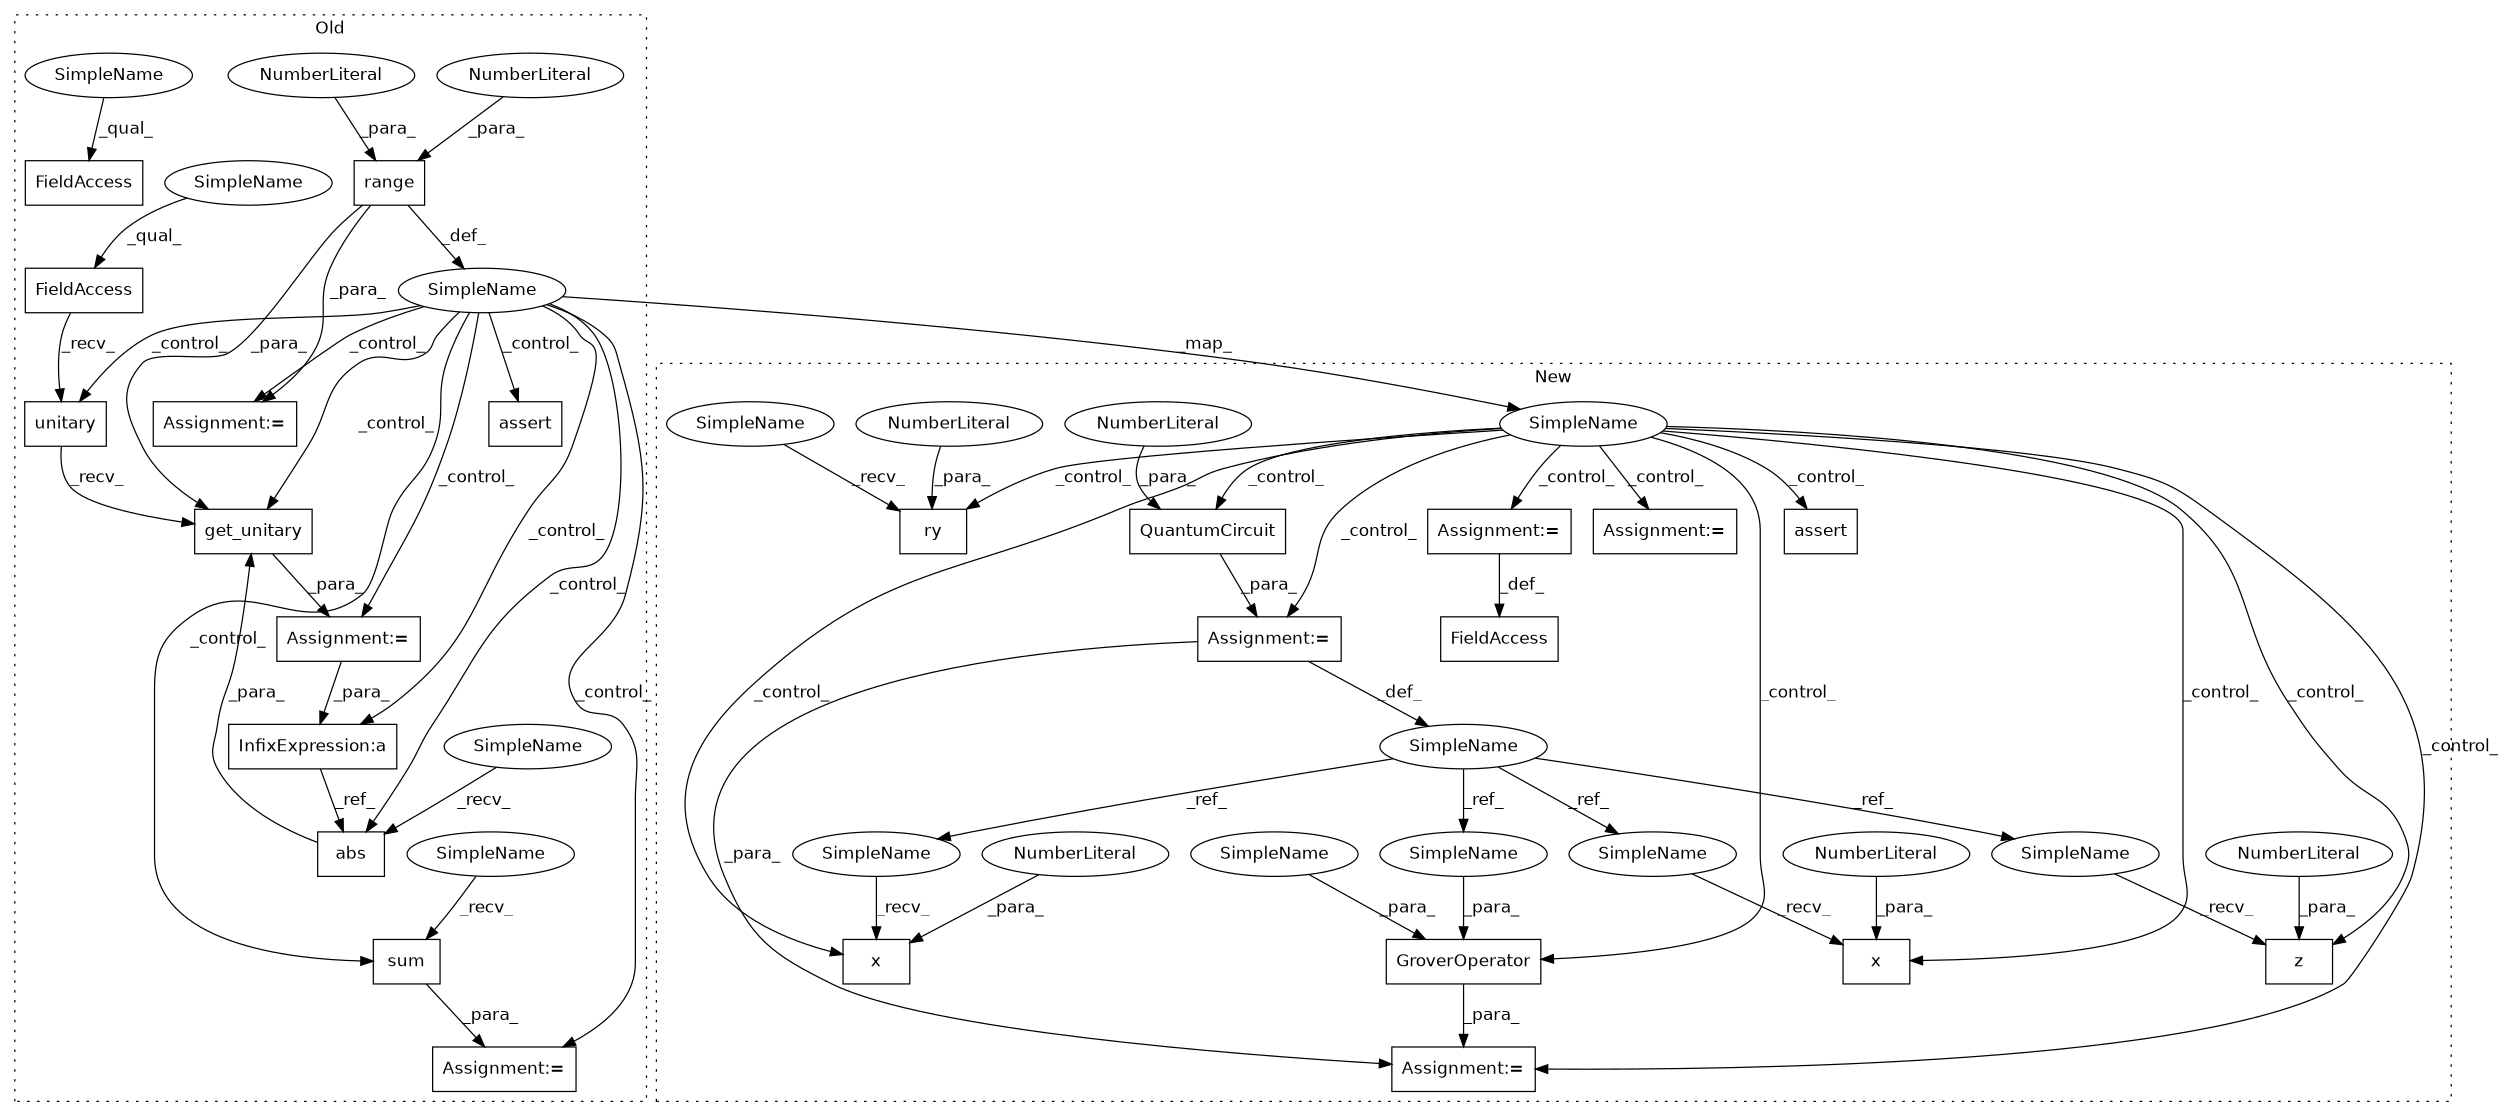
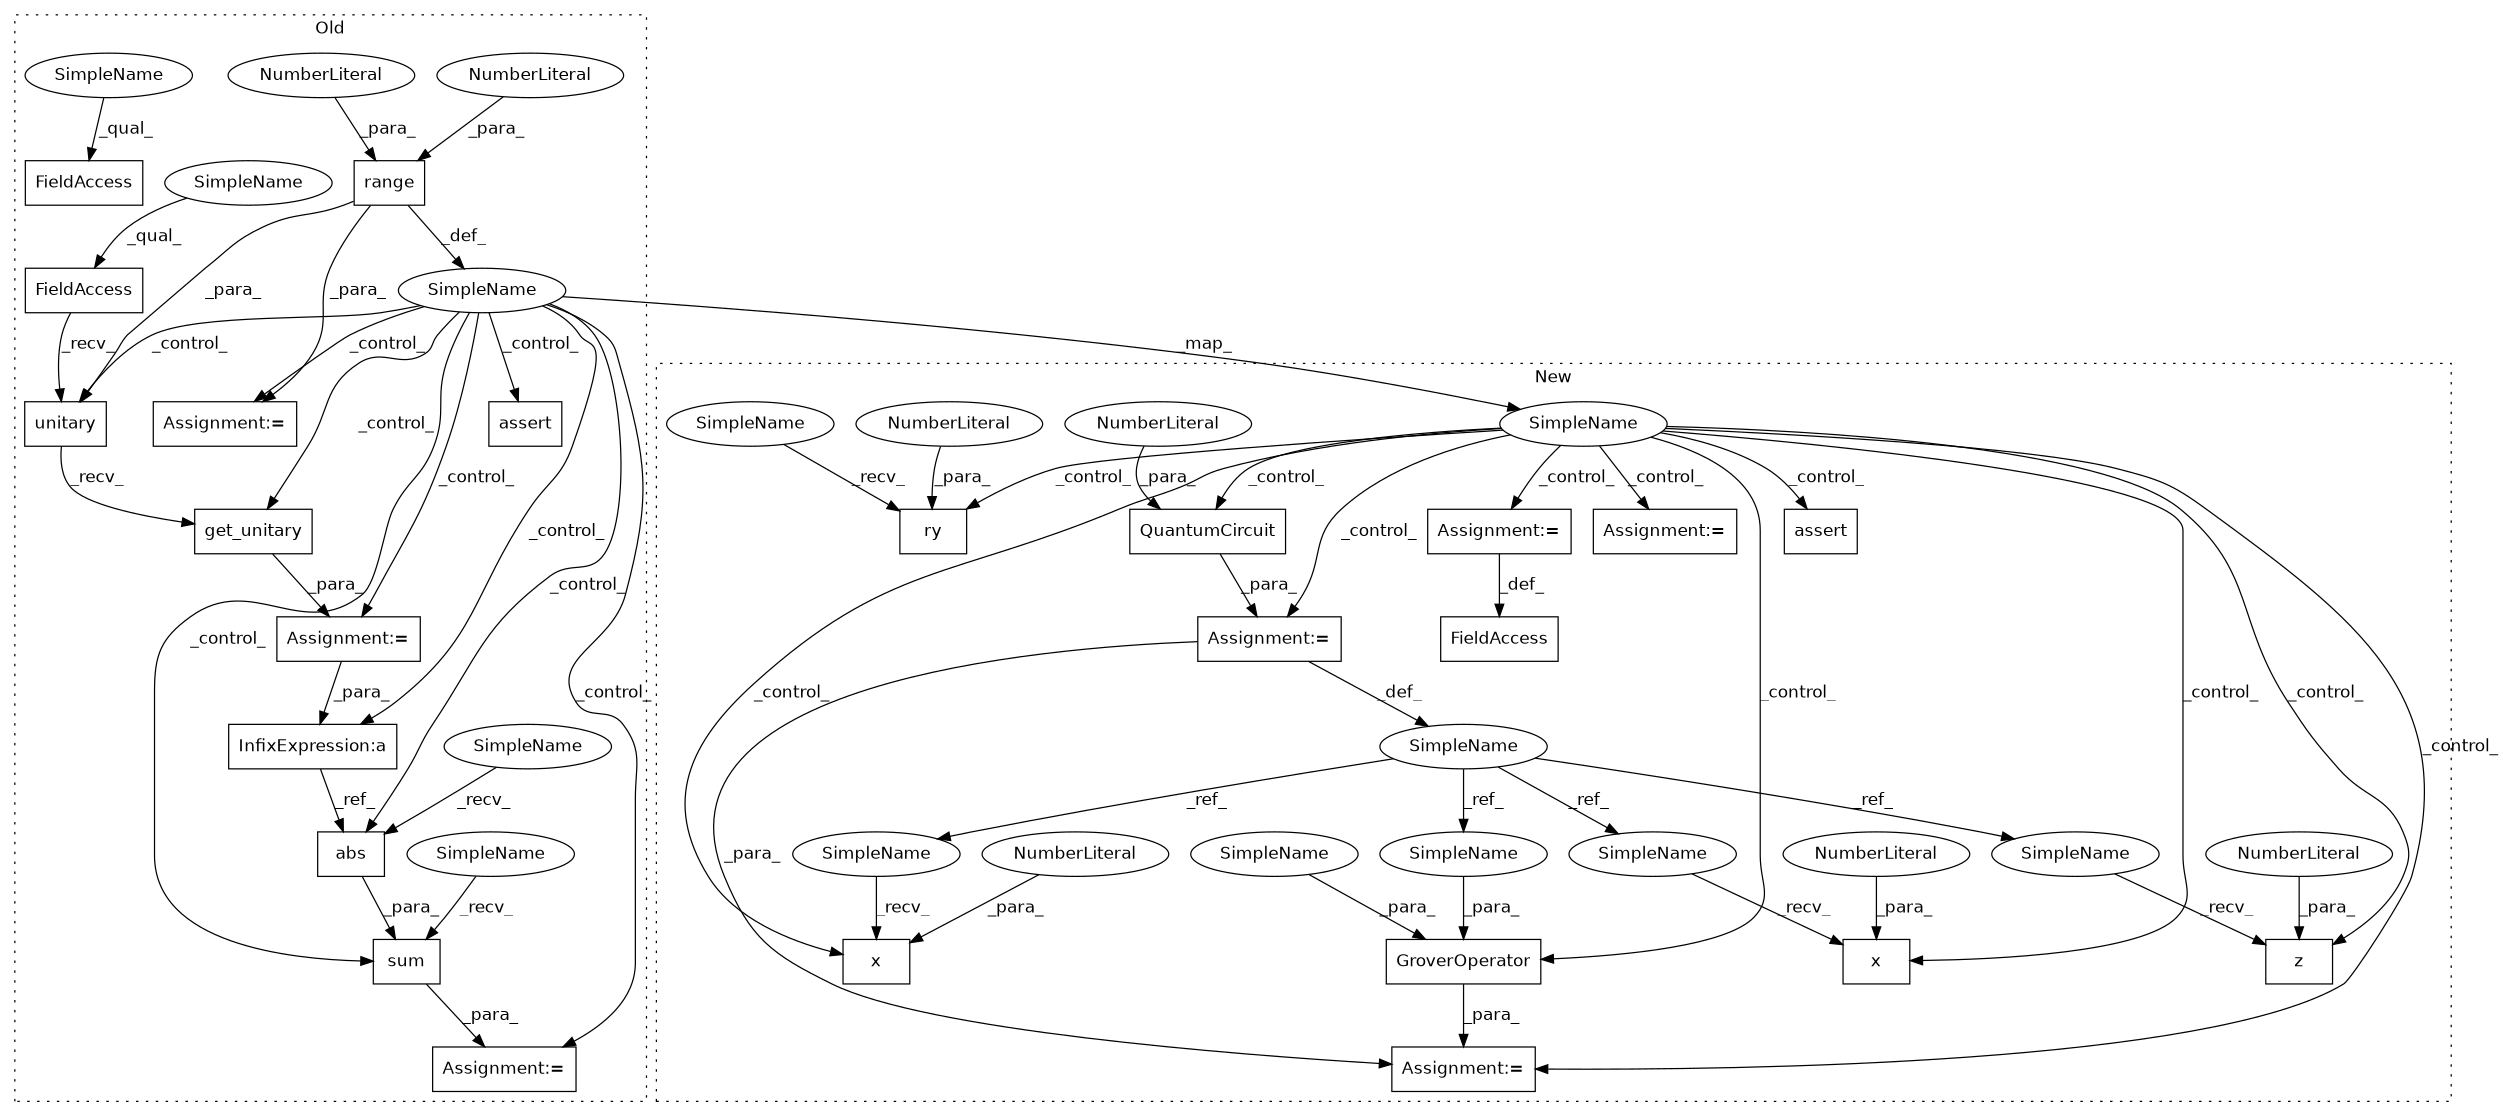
edge "range" -> "get_unitary": now "range" -> "unitary"
edge "abs" -> "get_unitary": now "abs" -> "sum"
